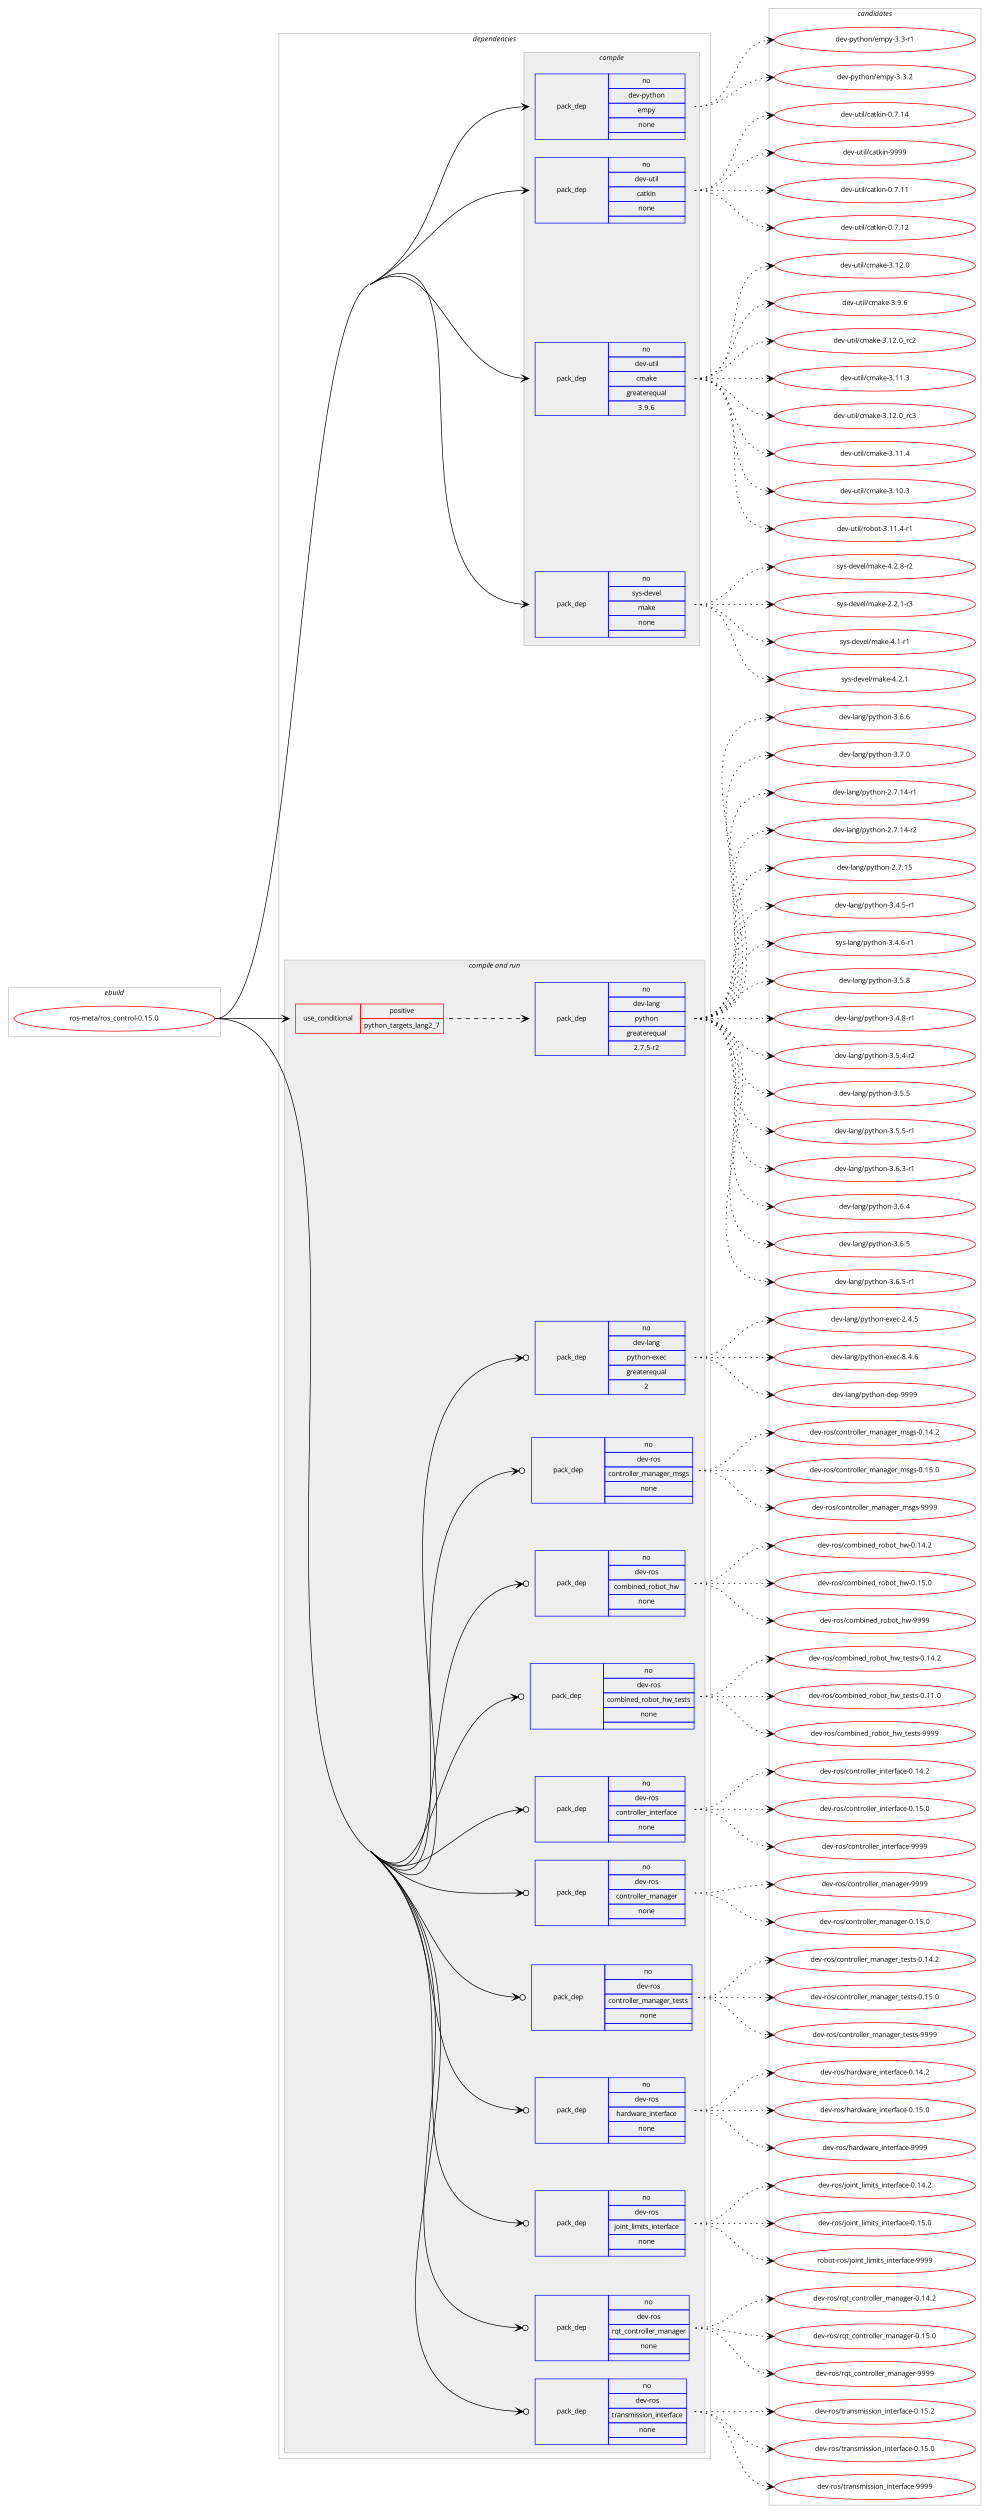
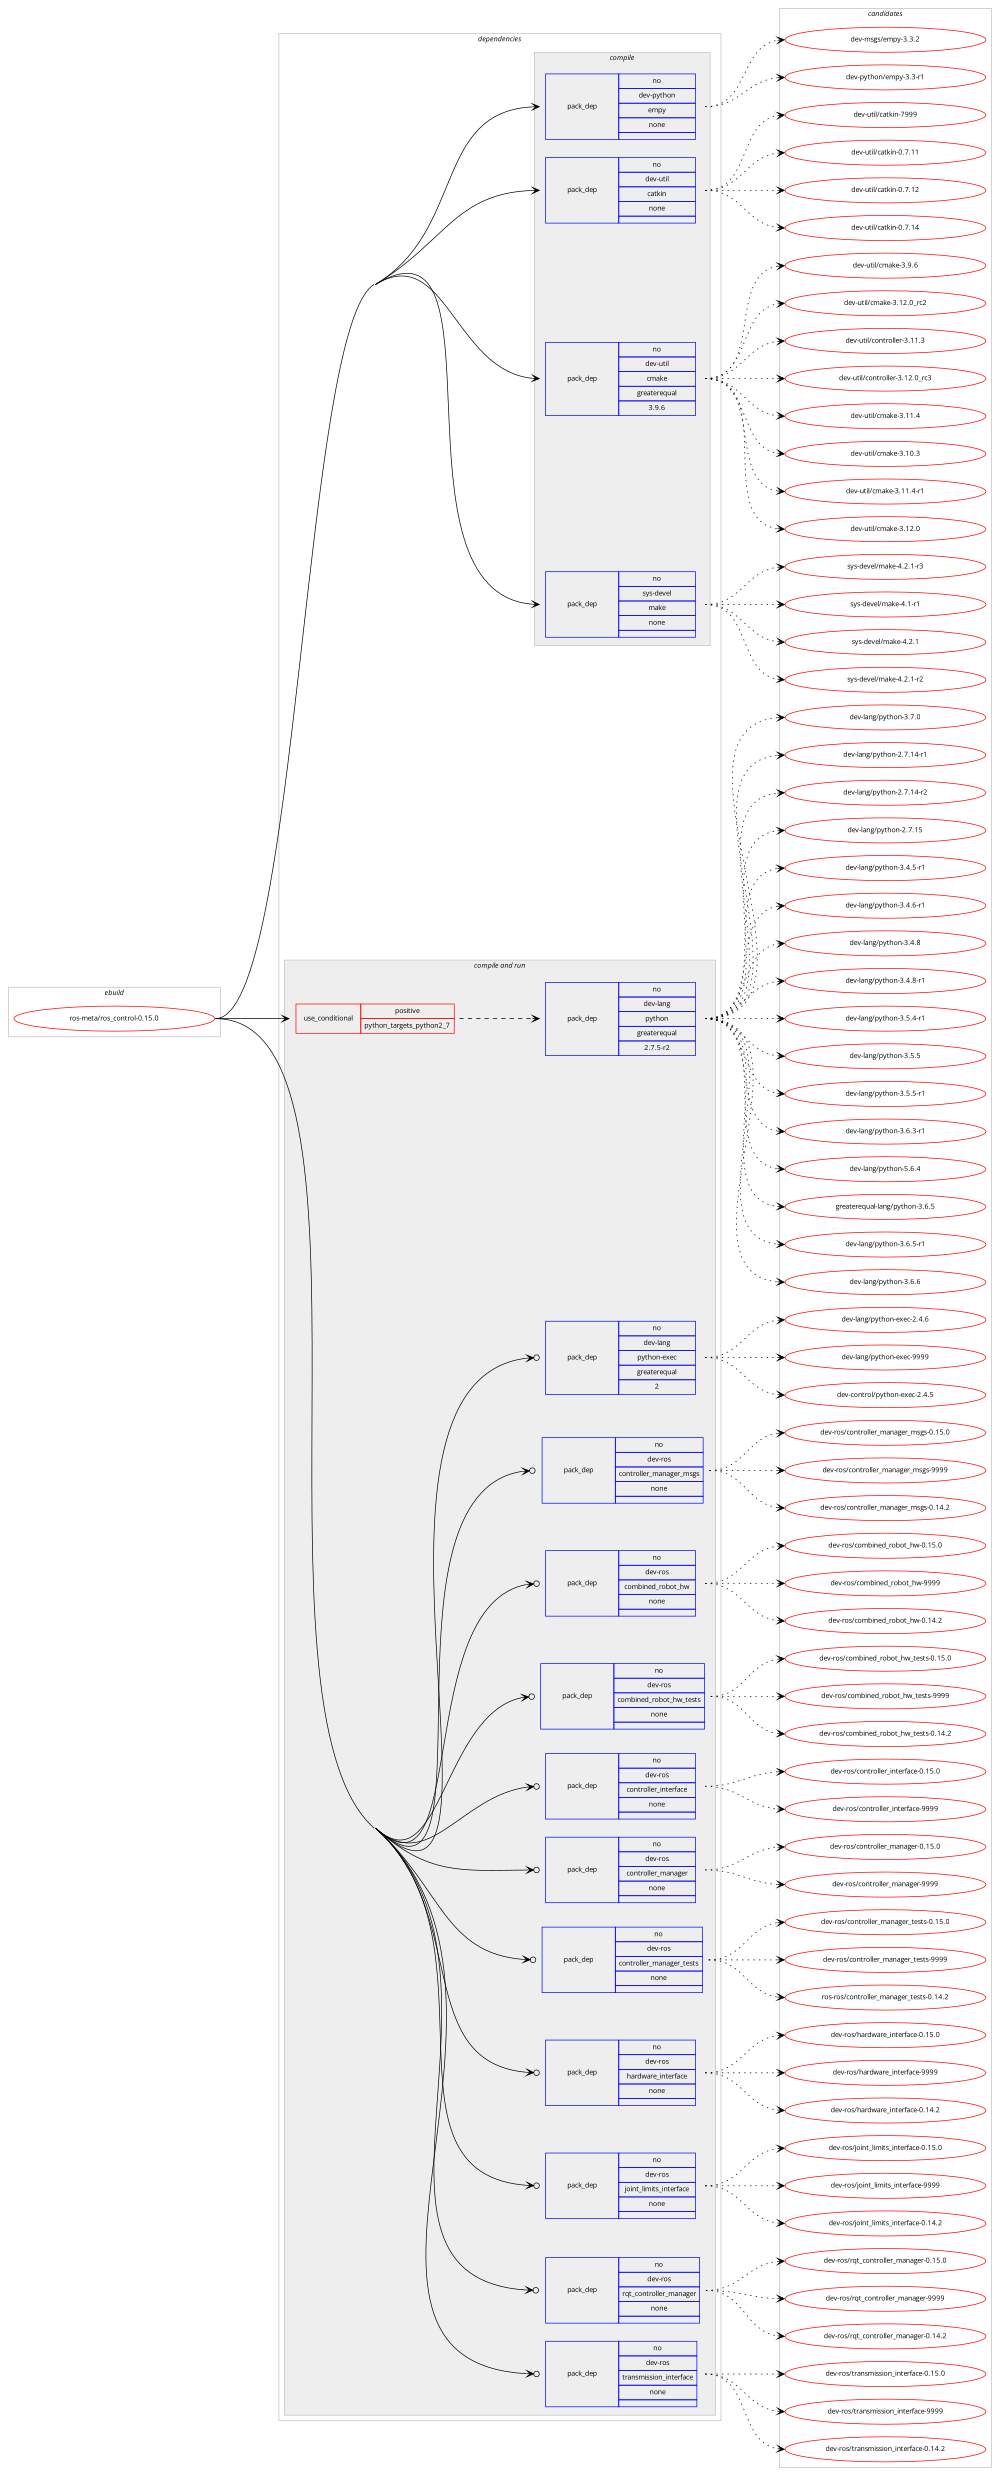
node "dev-python/empy-3.3.2": label "dev-python/empy-3.3.2" -> "dev-msgs/empy-3.3.2"
node "dev-util/catkin-9999": label "dev-util/catkin-9999" -> "dev-util/catkin-7999"
node "dev-util/cmake-3.11.3": label "dev-util/cmake-3.11.3" -> "dev-util/controller-3.11.3"
node "dev-util/cmake-3.12.0_rc3": label "dev-util/cmake-3.12.0_rc3" -> "dev-util/controller-3.12.0_rc3"
node "dev-util/robot-3.11.4-r1": label "dev-util/robot-3.11.4-r1" -> "dev-util/cmake-3.11.4-r1"
node "sys-devel/make-4.2.8-r2": label "sys-devel/make-4.2.8-r2" -> "sys-devel/make-4.2.1-r2"
node "sys-devel/make-2.2.1-r3": label "sys-devel/make-2.2.1-r3" -> "sys-devel/make-4.2.1-r3"
node "sys-lang/python-3.4.6-r1": label "sys-lang/python-3.4.6-r1" -> "dev-lang/python-3.4.6-r1"
node "dev-lang/python-3.5.8": label "dev-lang/python-3.5.8" -> "dev-lang/python-3.4.8"
node "use_conditional": text "python_targets_lang2_7" -> "python_targets_python2_7"
node "dev-lang/python-3.5.4-r2": label "dev-lang/python-3.5.4-r2" -> "dev-lang/python-3.5.4-r1"
node "dev-lang/python-3.6.4": label "dev-lang/python-3.6.4" -> "dev-lang/python-5.6.4"
node "dev-lang/python-3.6.5": label "dev-lang/python-3.6.5" -> "greaterequal-lang/python-3.6.5"
node "dev-lang/python-exec-2.4.5": label "dev-lang/python-exec-2.4.5" -> "dev-control/python-exec-2.4.5"
node "dev-lang/python-exec-8.4.6": label "dev-lang/python-exec-8.4.6" -> "dev-lang/python-exec-2.4.6"
node "dev-lang/python-dep-9999": label "dev-lang/python-dep-9999" -> "dev-lang/python-exec-9999"
node "dev-ros/combined_robot_hw_tests-0.11.0": label "dev-ros/combined_robot_hw_tests-0.11.0" -> "dev-ros/combined_robot_hw_tests-0.15.0"
node "dev-ros/controller_interface-0.14.2": removed
node "dev-ros/controller_manager_tests-0.14.2": label "dev-ros/controller_manager_tests-0.14.2" -> "ros-ros/controller_manager_tests-0.14.2"
node "robot-ros/joint_limits_interface-9999": label "robot-ros/joint_limits_interface-9999" -> "dev-ros/joint_limits_interface-9999"
node "dev-ros/transmission_interface-0.15.2": label "dev-ros/transmission_interface-0.15.2" -> "dev-ros/transmission_interface-0.14.2"
